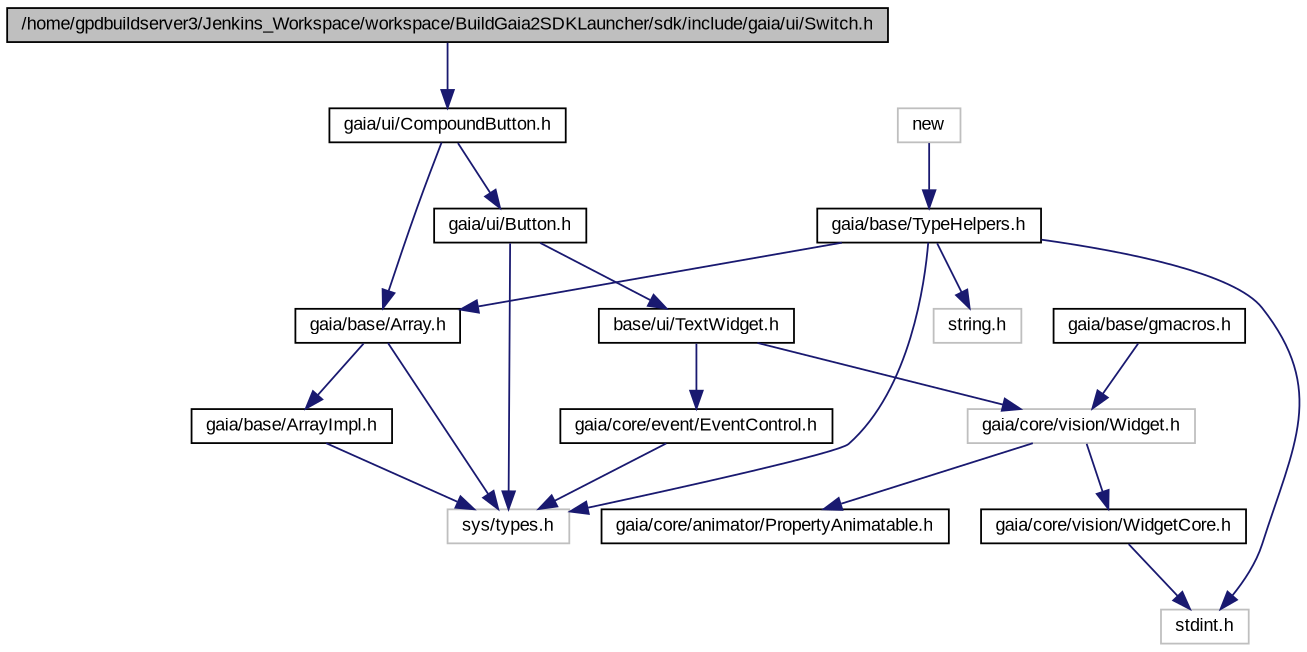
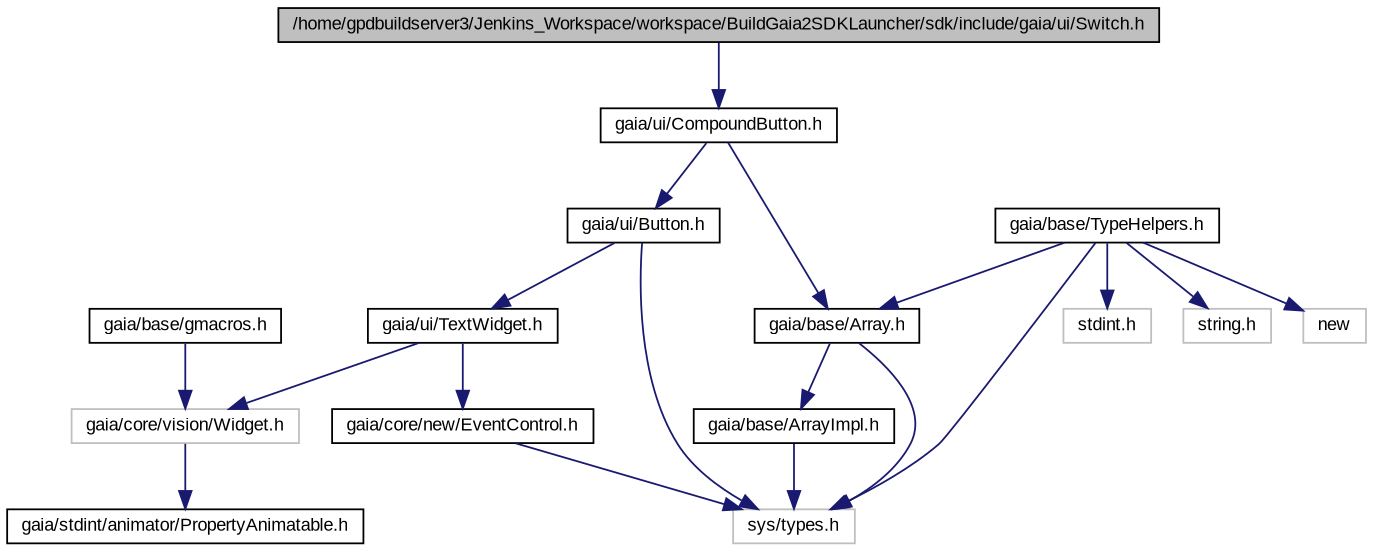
edge "new" -> "gaia/base/TypeHelpers.h": reversed
node "base/ui/TextWidget.h": label "base/ui/TextWidget.h" -> "gaia/ui/TextWidget.h"
node "gaia/core/event/EventControl.h": label "gaia/core/event/EventControl.h" -> "gaia/core/new/EventControl.h"
node "gaia/core/animator/PropertyAnimatable.h": label "gaia/core/animator/PropertyAnimatable.h" -> "gaia/stdint/animator/PropertyAnimatable.h"
node "gaia/core/vision/WidgetCore.h": removed
